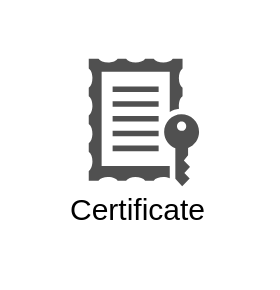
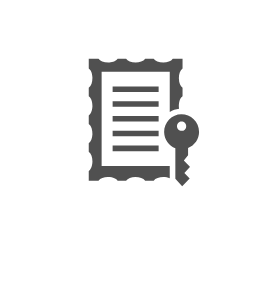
node "Certificate": removed
